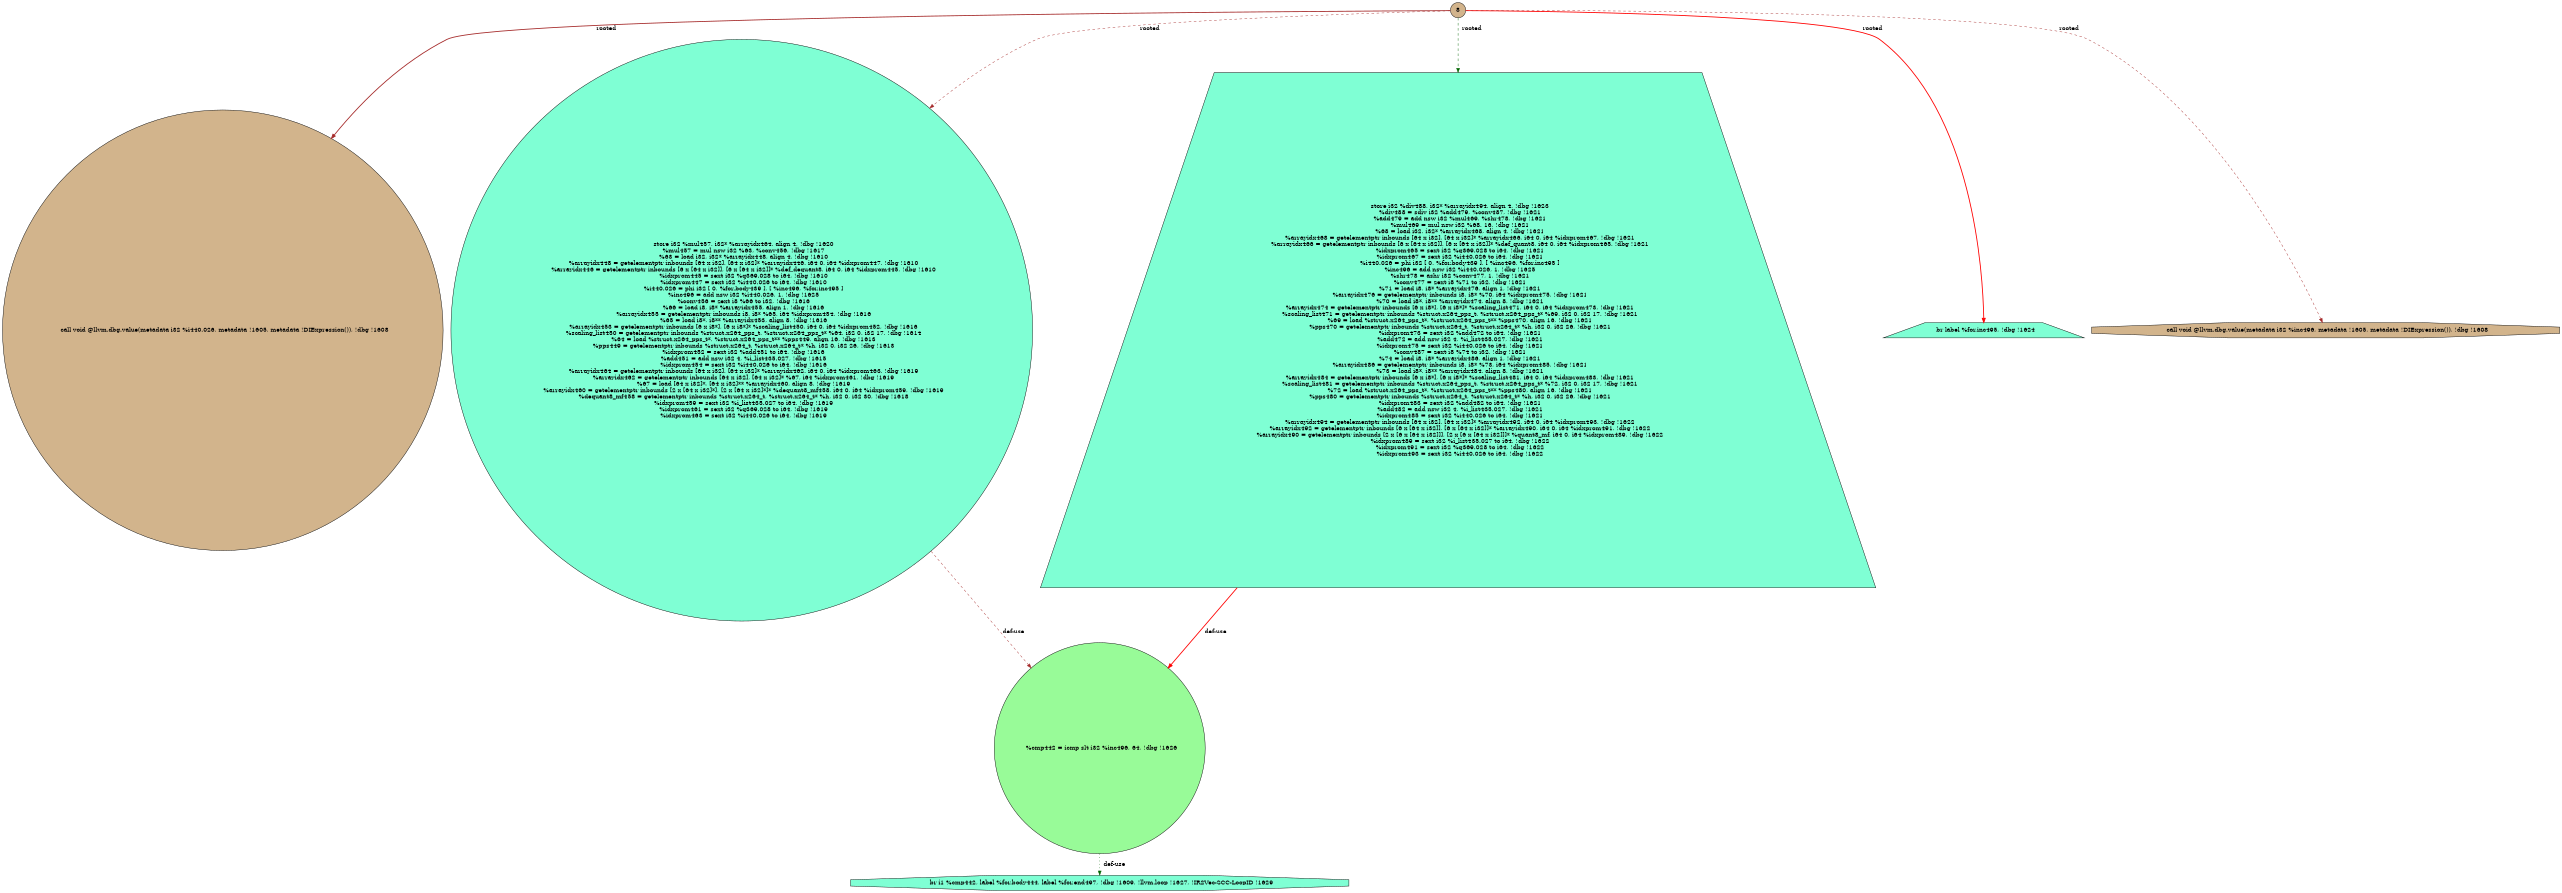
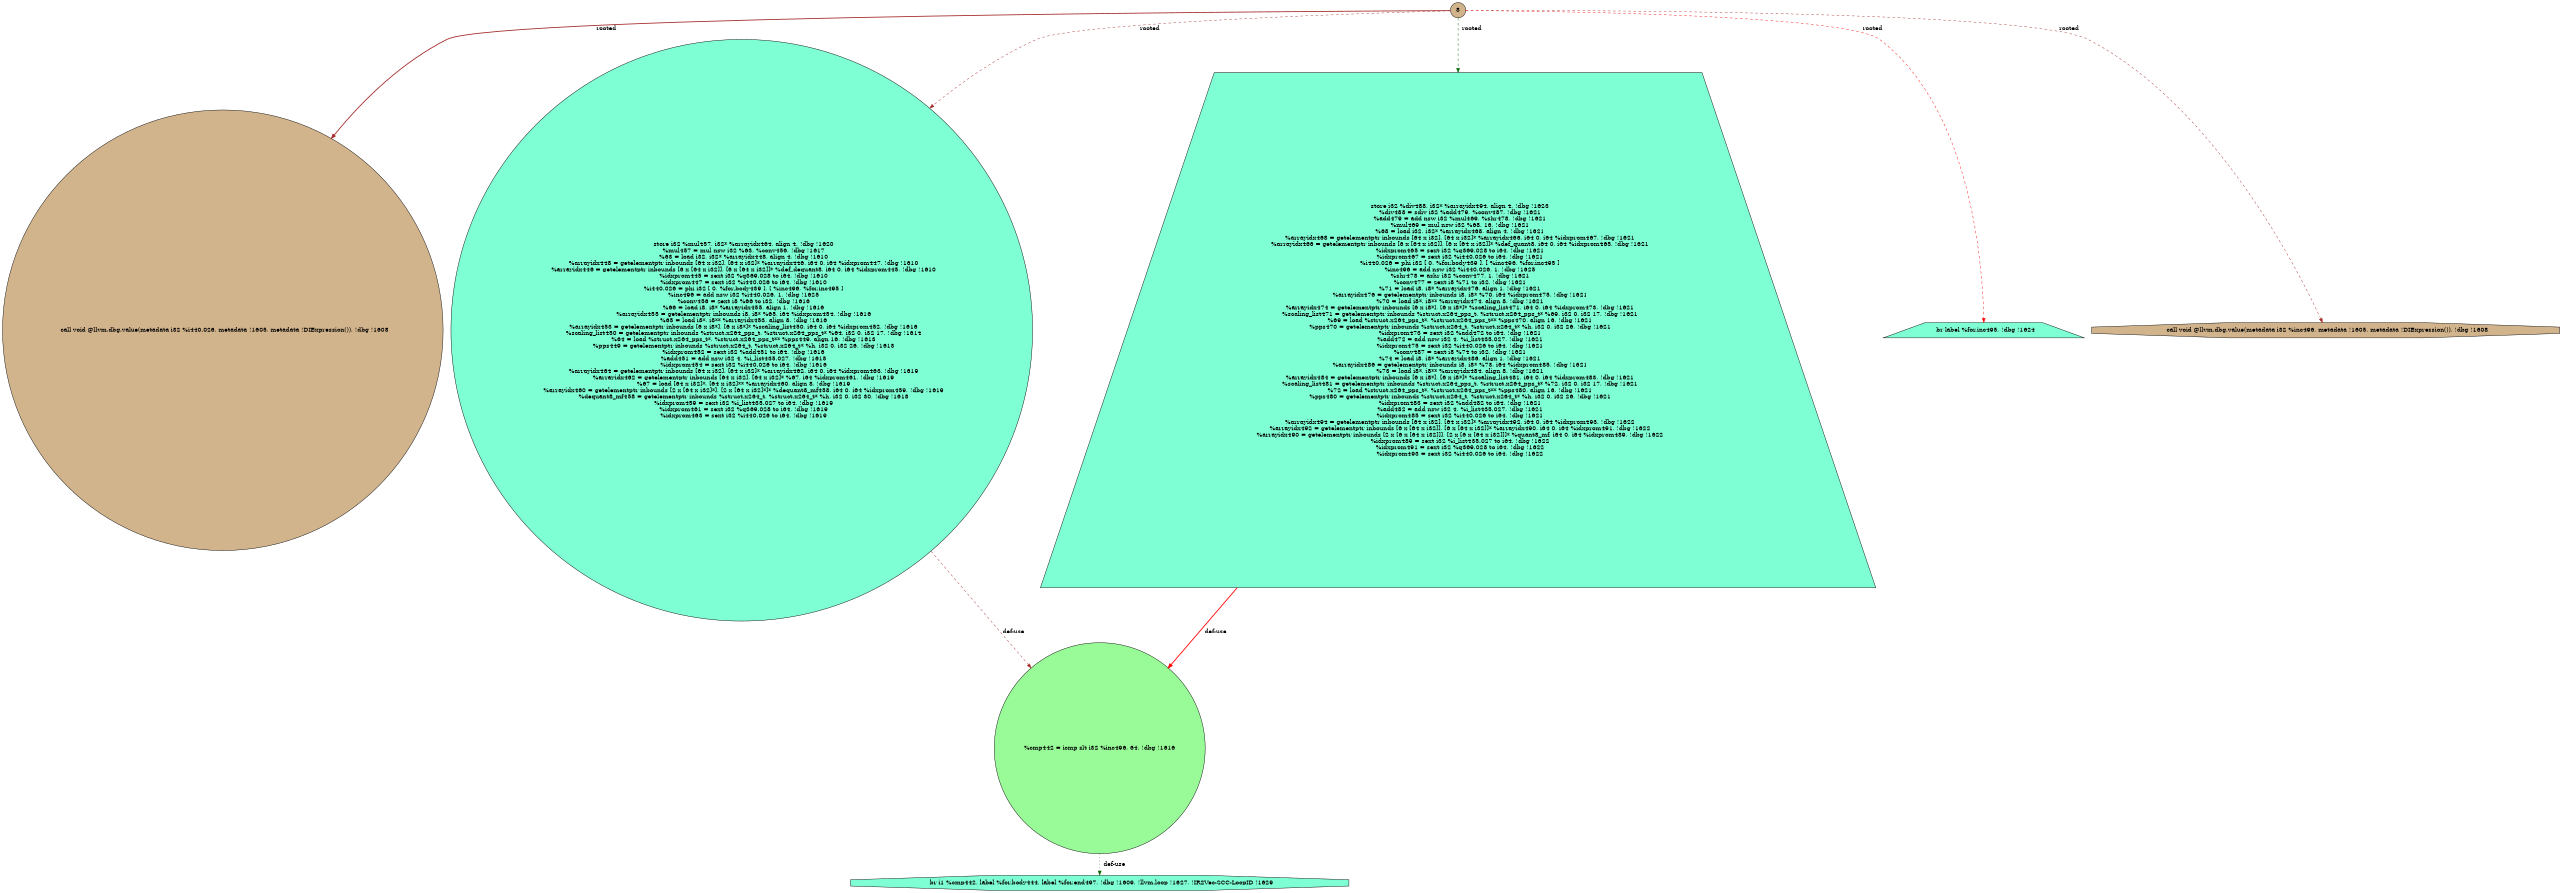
edge "8" -> "br label %for.inc495, !dbg !1624": style bold -> dashed
node "%cmp442 = icmp slt i32 %inc496, 64, !dbg !1626": label "%cmp442 = icmp slt i32 %inc496, 64, !dbg !1626" -> "%cmp442 = icmp slt i32 %inc496, 64, !dbg !1616"
